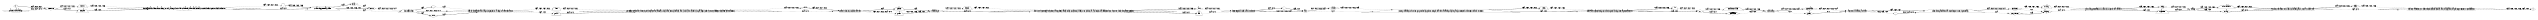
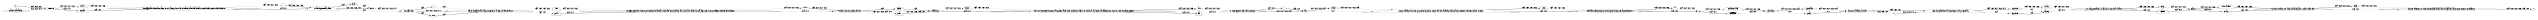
node "when the organisation has once begun to new, it generally": label "when the organisation has once begun to new, it generally" -> "when the organisation has once begun to vary, it generally"
